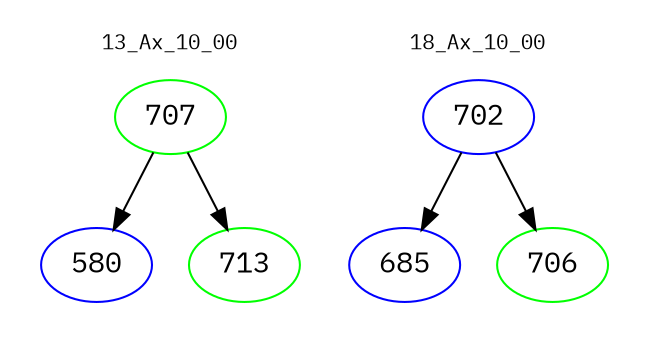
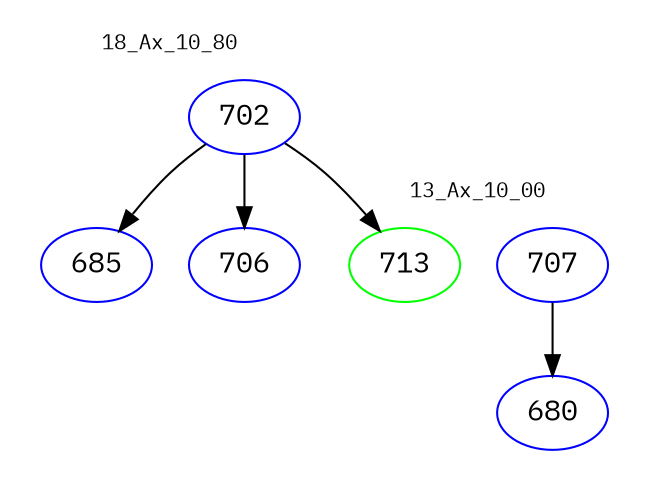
cluster "18_Ax_10_00": label "18_Ax_10_00" -> "18_Ax_10_80"
node "707": color green -> blue
edge "707" -> "713": now "702" -> "713"
node "580": label "580" -> "680"
node "706": color green -> blue
